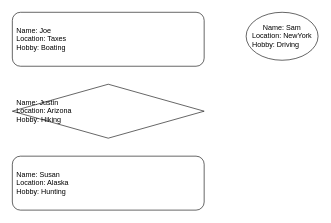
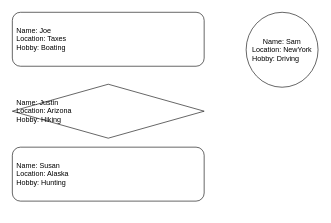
node "Name: SamLocation: NewYork Hobby: Driving": size 72x48 -> 72x75
node "Name: Susan Location: Alaska Hobby: Hunting": moved (108, 183) -> (108, 174)
